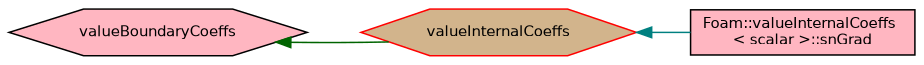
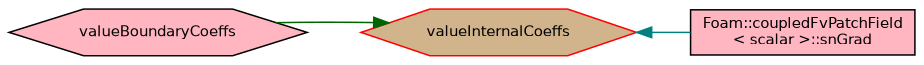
node "Foam::valueInternalCoeffs < scalar >::snGrad": label "Foam::valueInternalCoeffs < scalar >::snGrad" -> "Foam::coupledFvPatchField < scalar >::snGrad"
edge "valueInternalCoeffs" -> "valueBoundaryCoeffs": reversed
